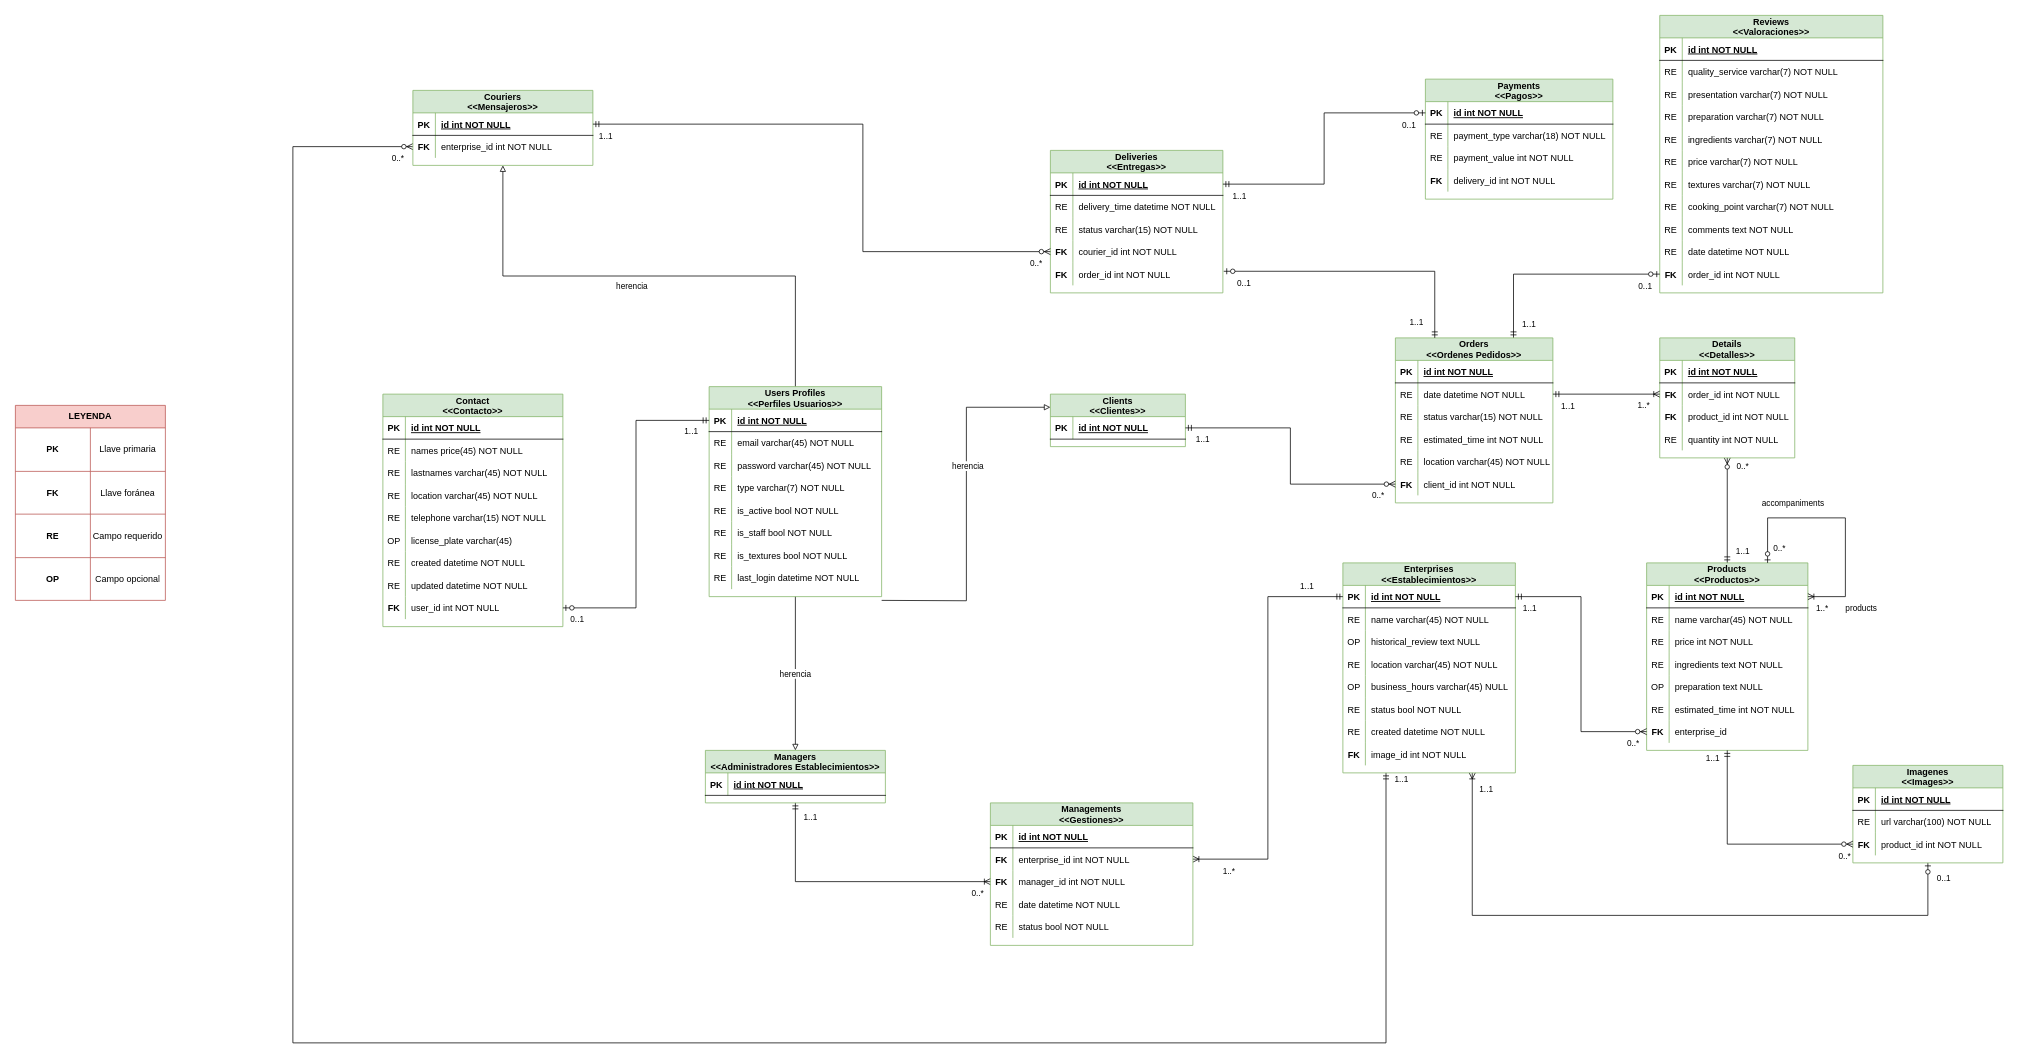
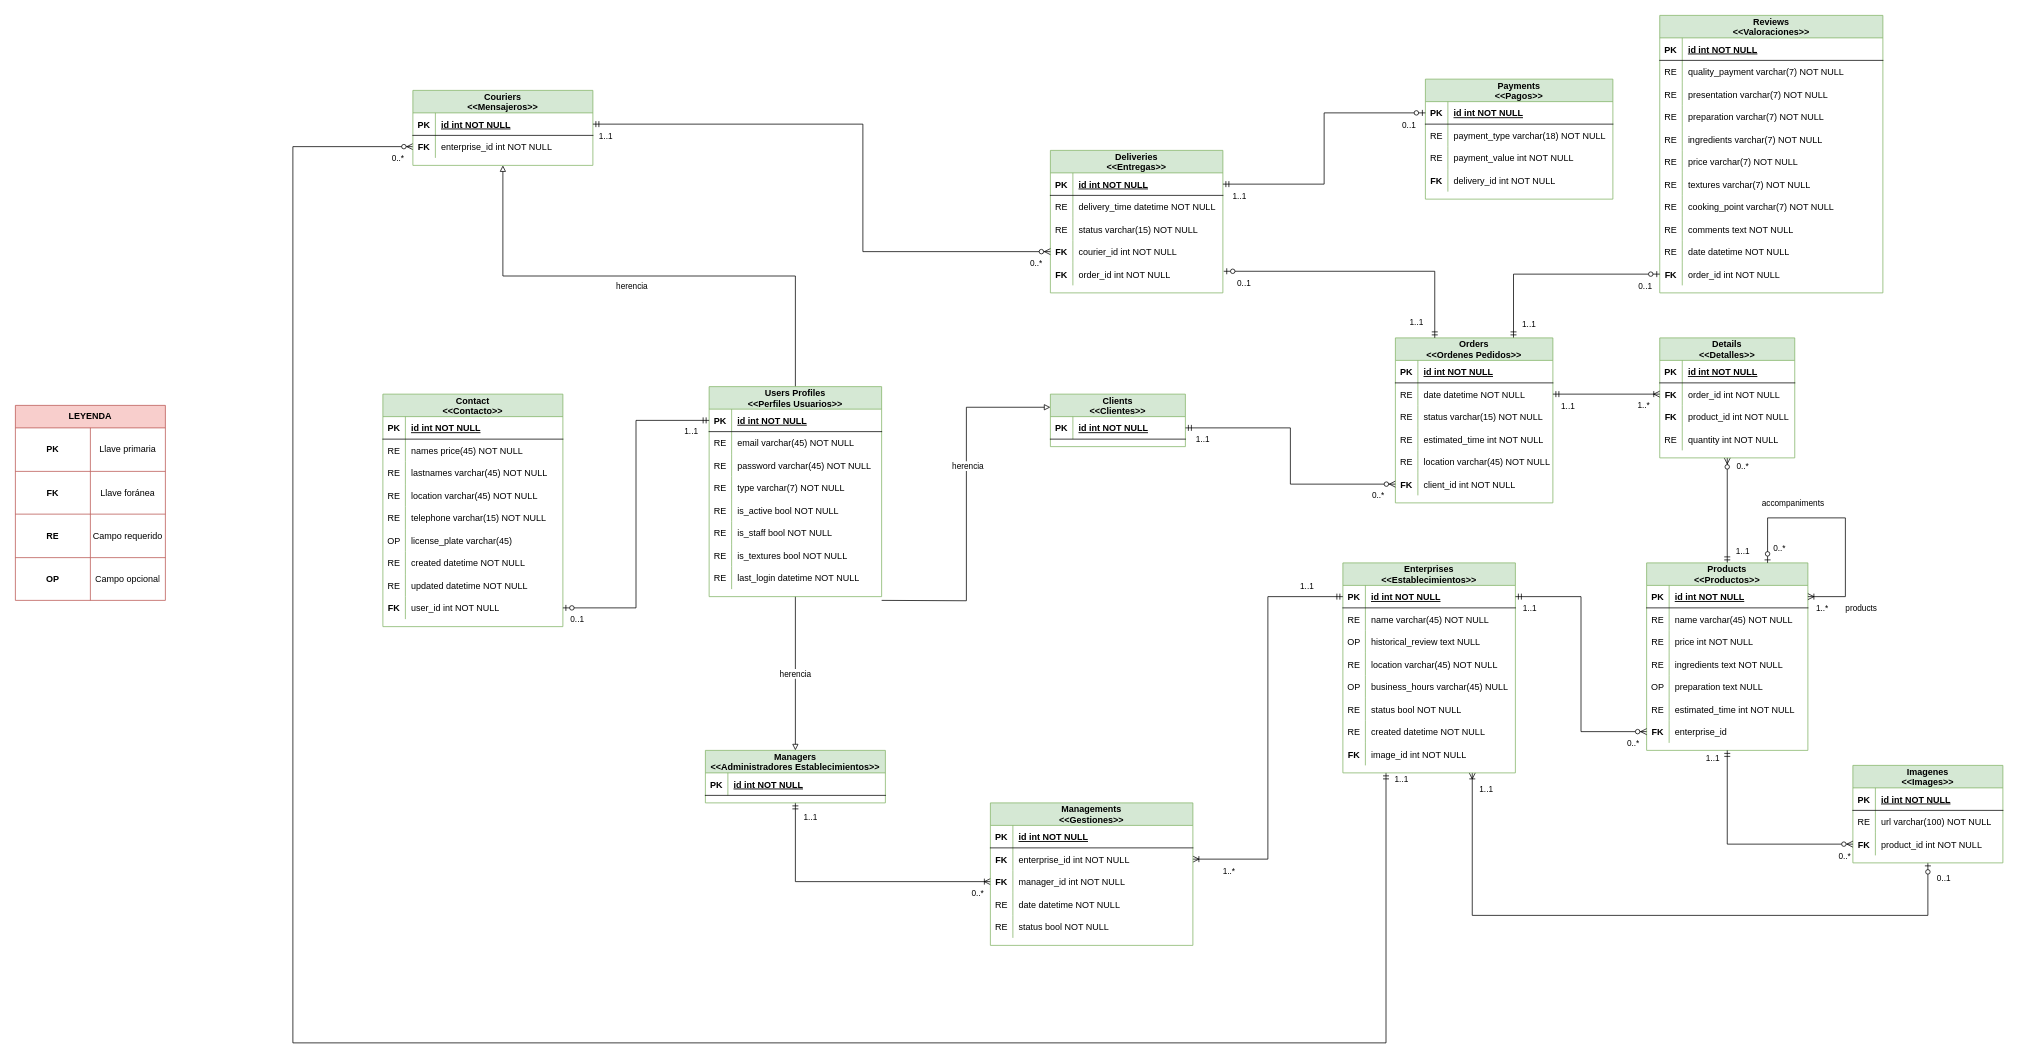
node "quality_service varchar(7) NOT NULL": label "quality_service varchar(7) NOT NULL" -> "quality_payment varchar(7) NOT NULL"
